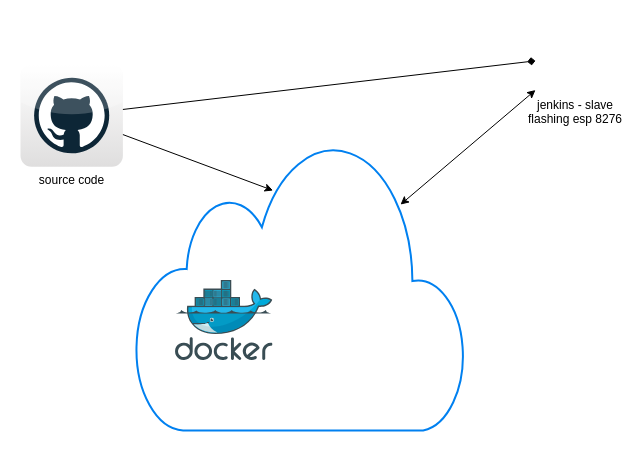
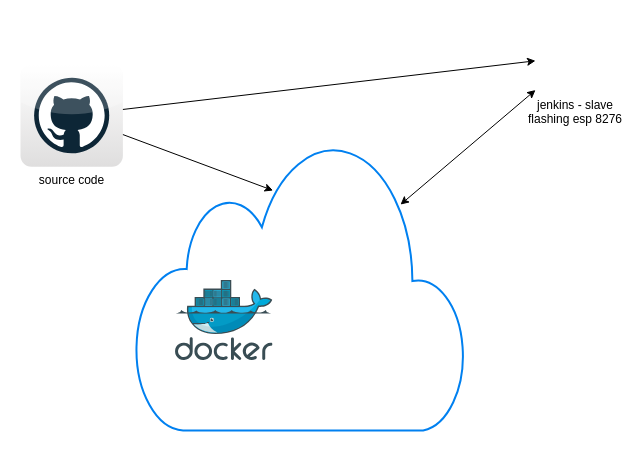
edge "source code" -> "jenkins - slave flashing esp 8276": arrowhead diamond -> classic
